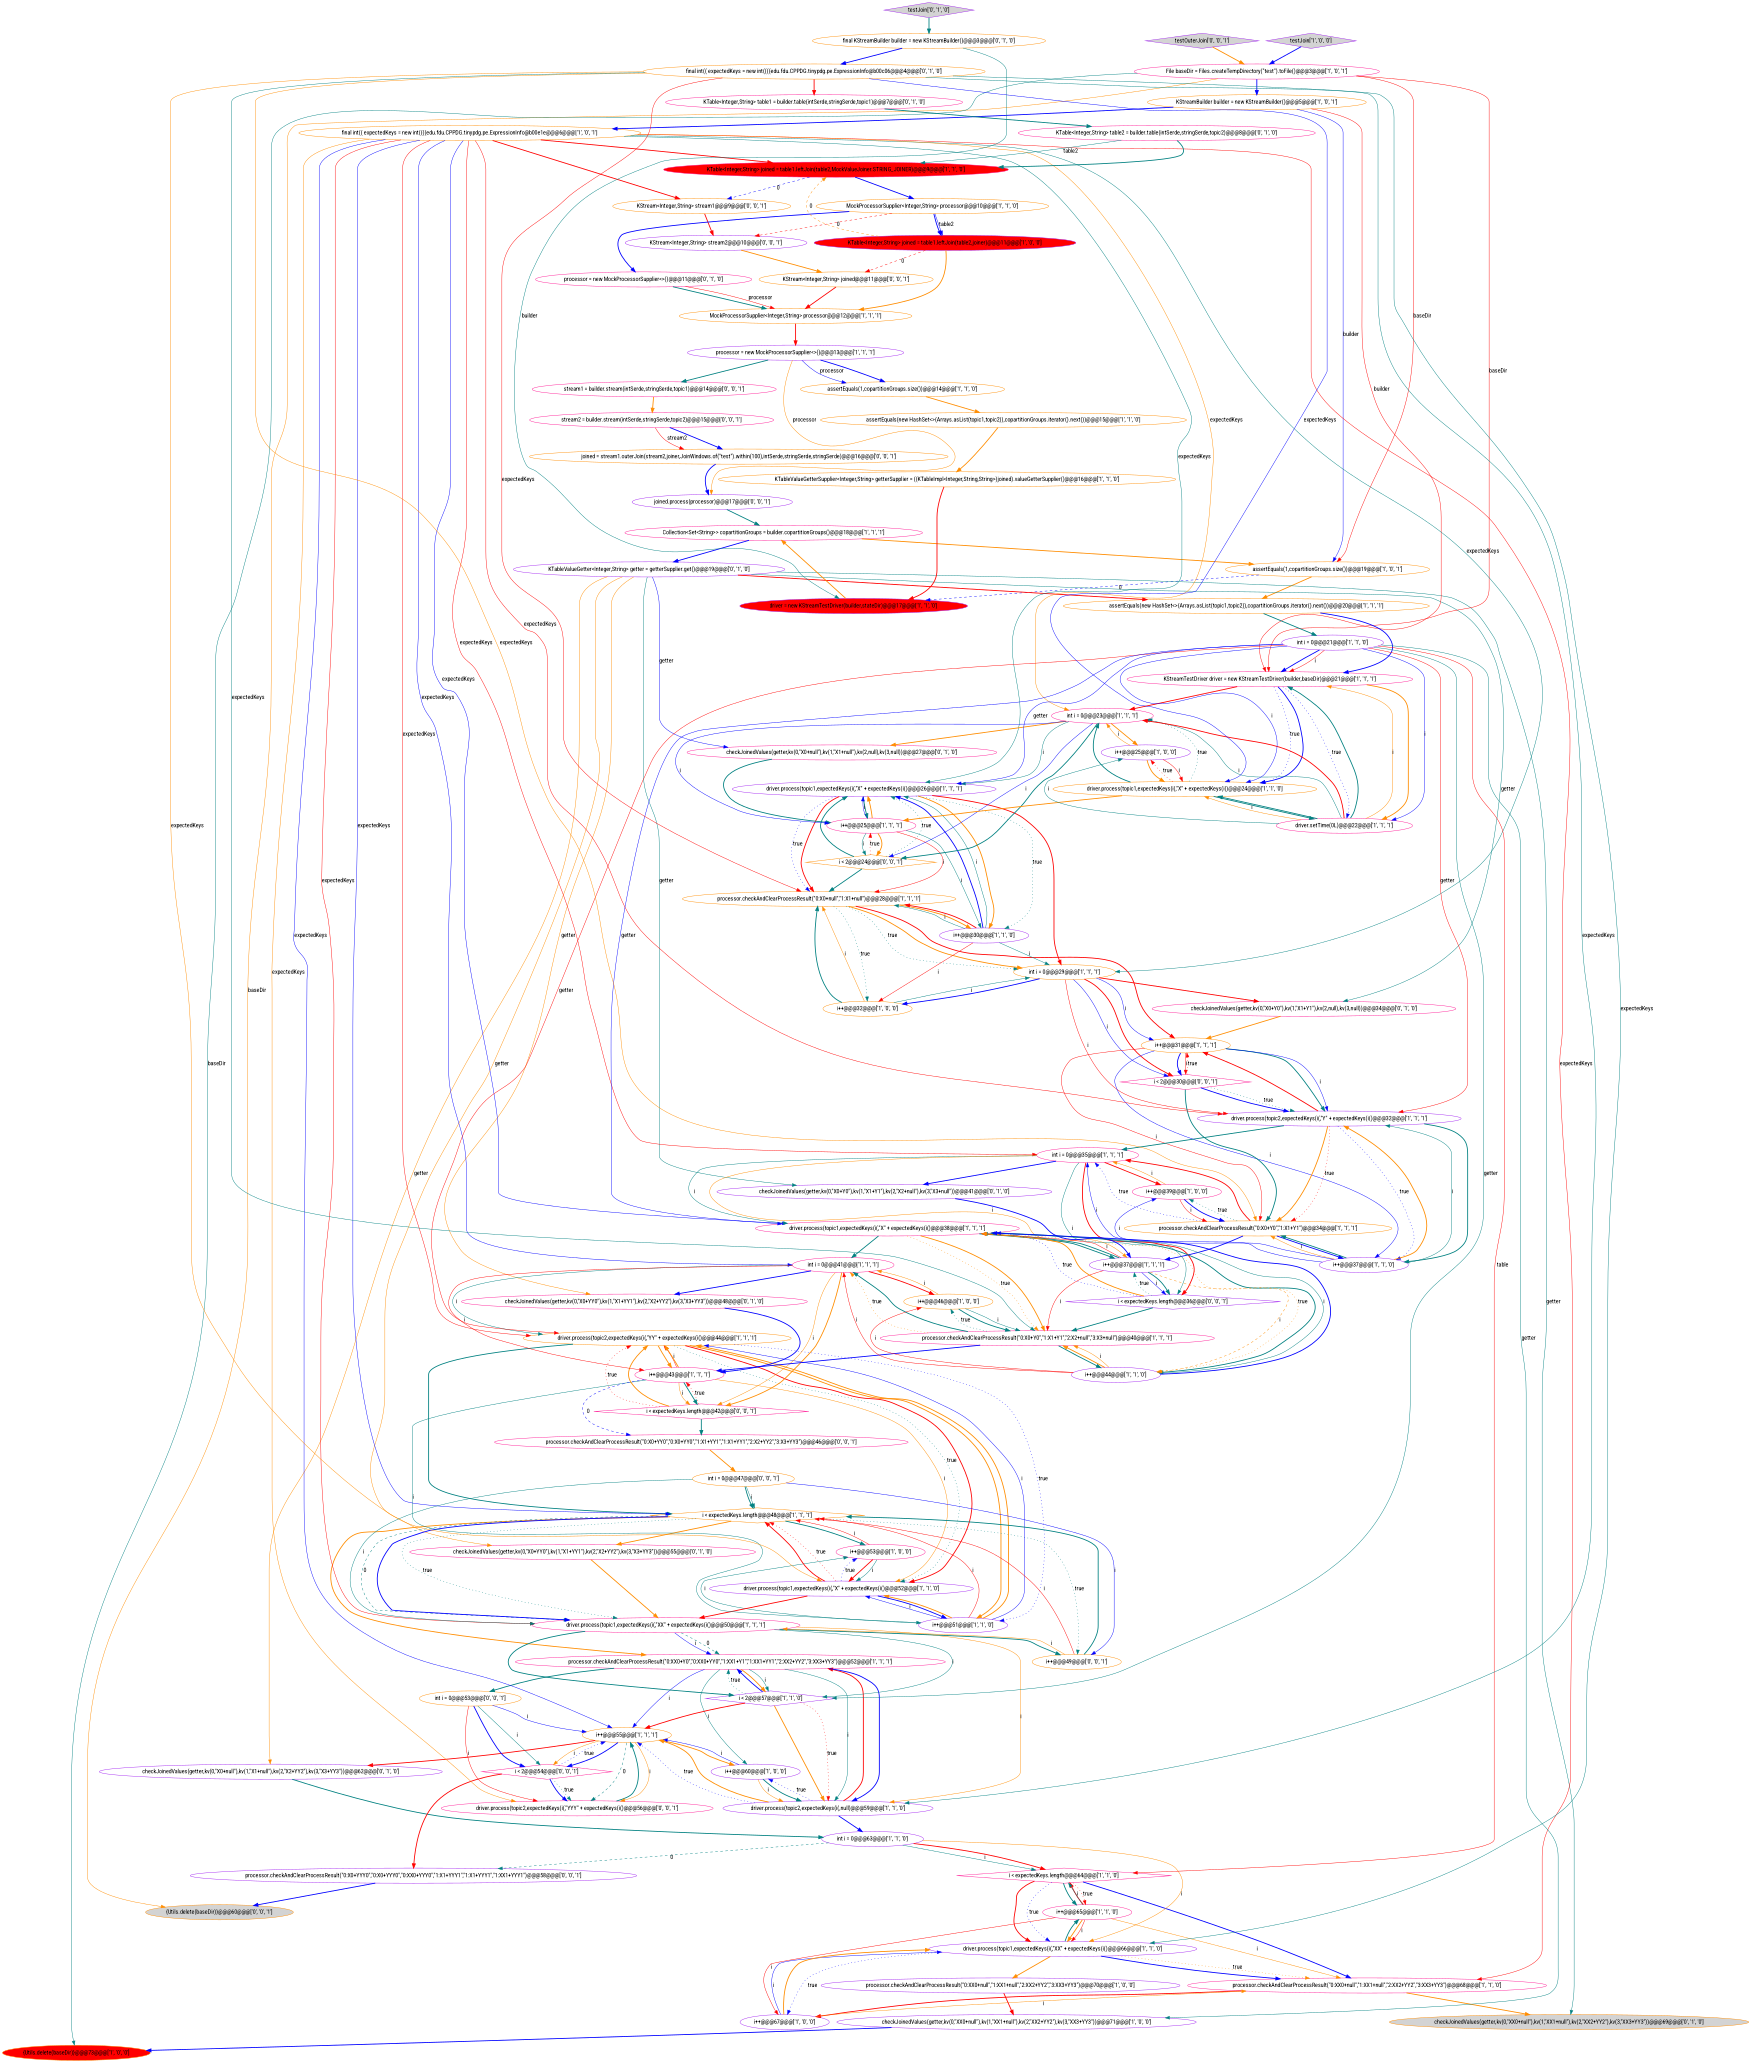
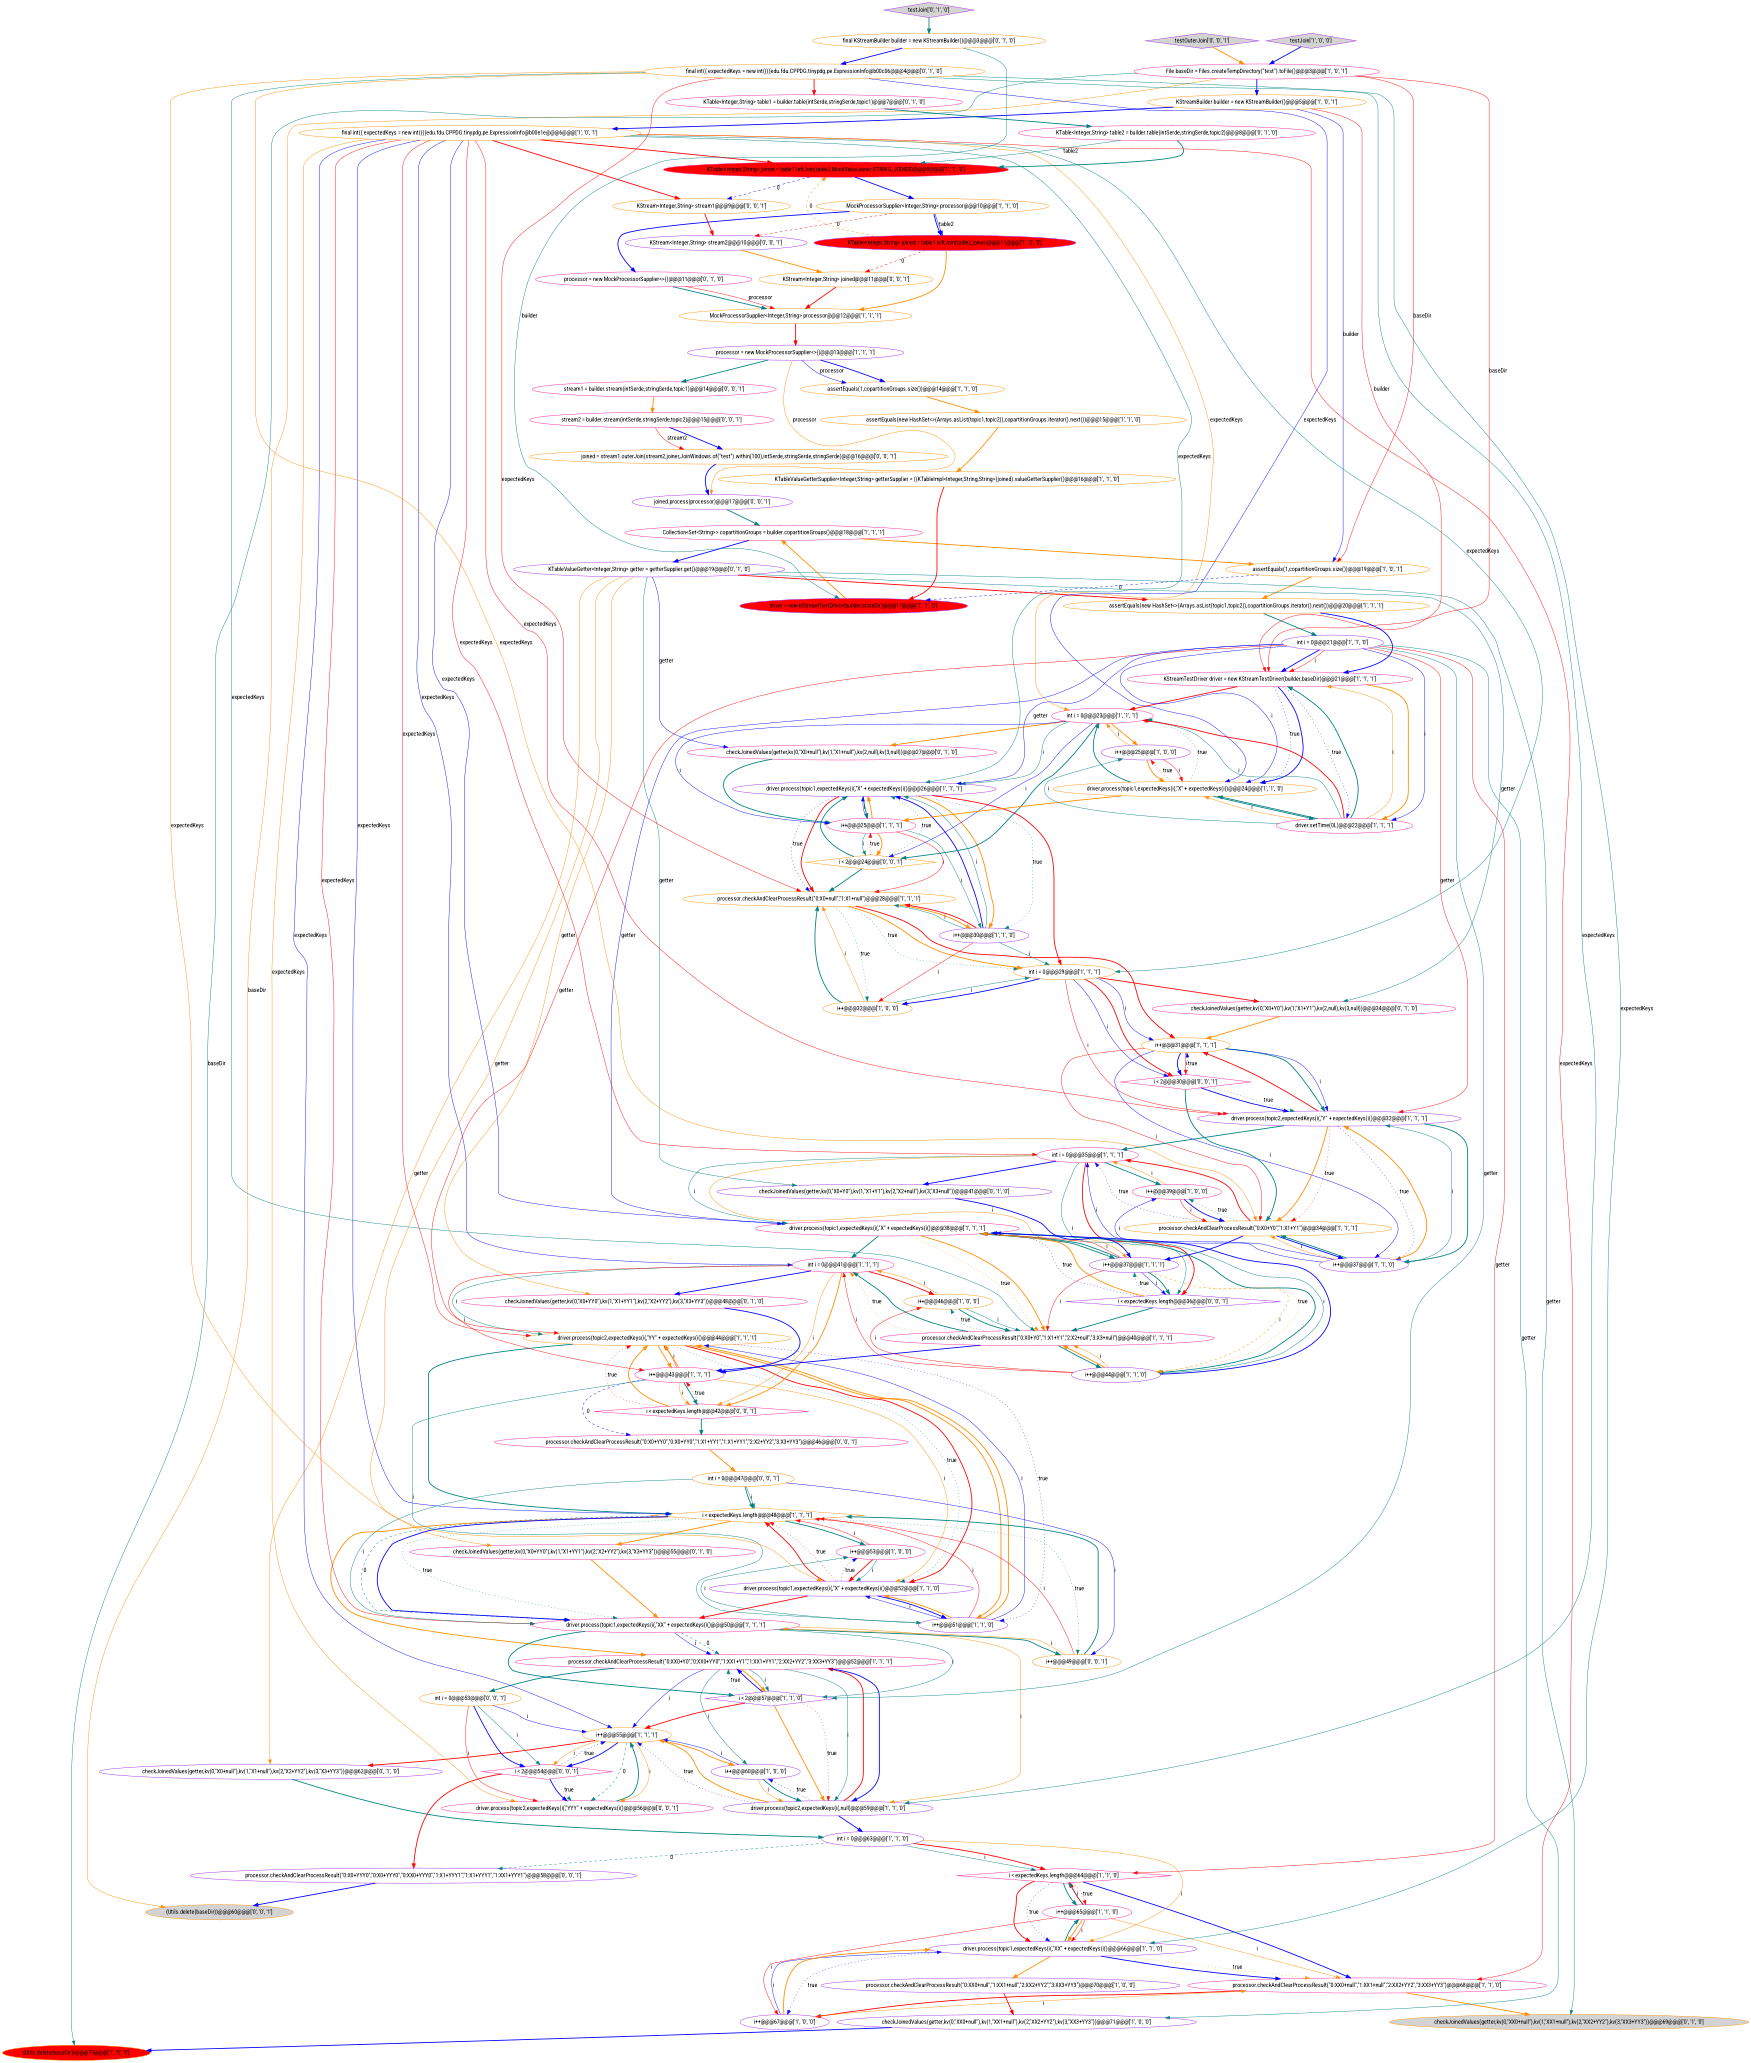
edge "i < 2@@@30@@@['0', '0', '1']" -> "i++@@@31@@@['1', '1', '1']": color red -> blue
edge "int i = 0@@@35@@@['1', '1', '1']" -> "i++@@@39@@@['1', '0', '0']": color red -> teal
edge "int i = 0@@@21@@@['1', '1', '0']" -> "i < expectedKeys.length@@@64@@@['1', '1', '0']": label "table" -> "getter"
